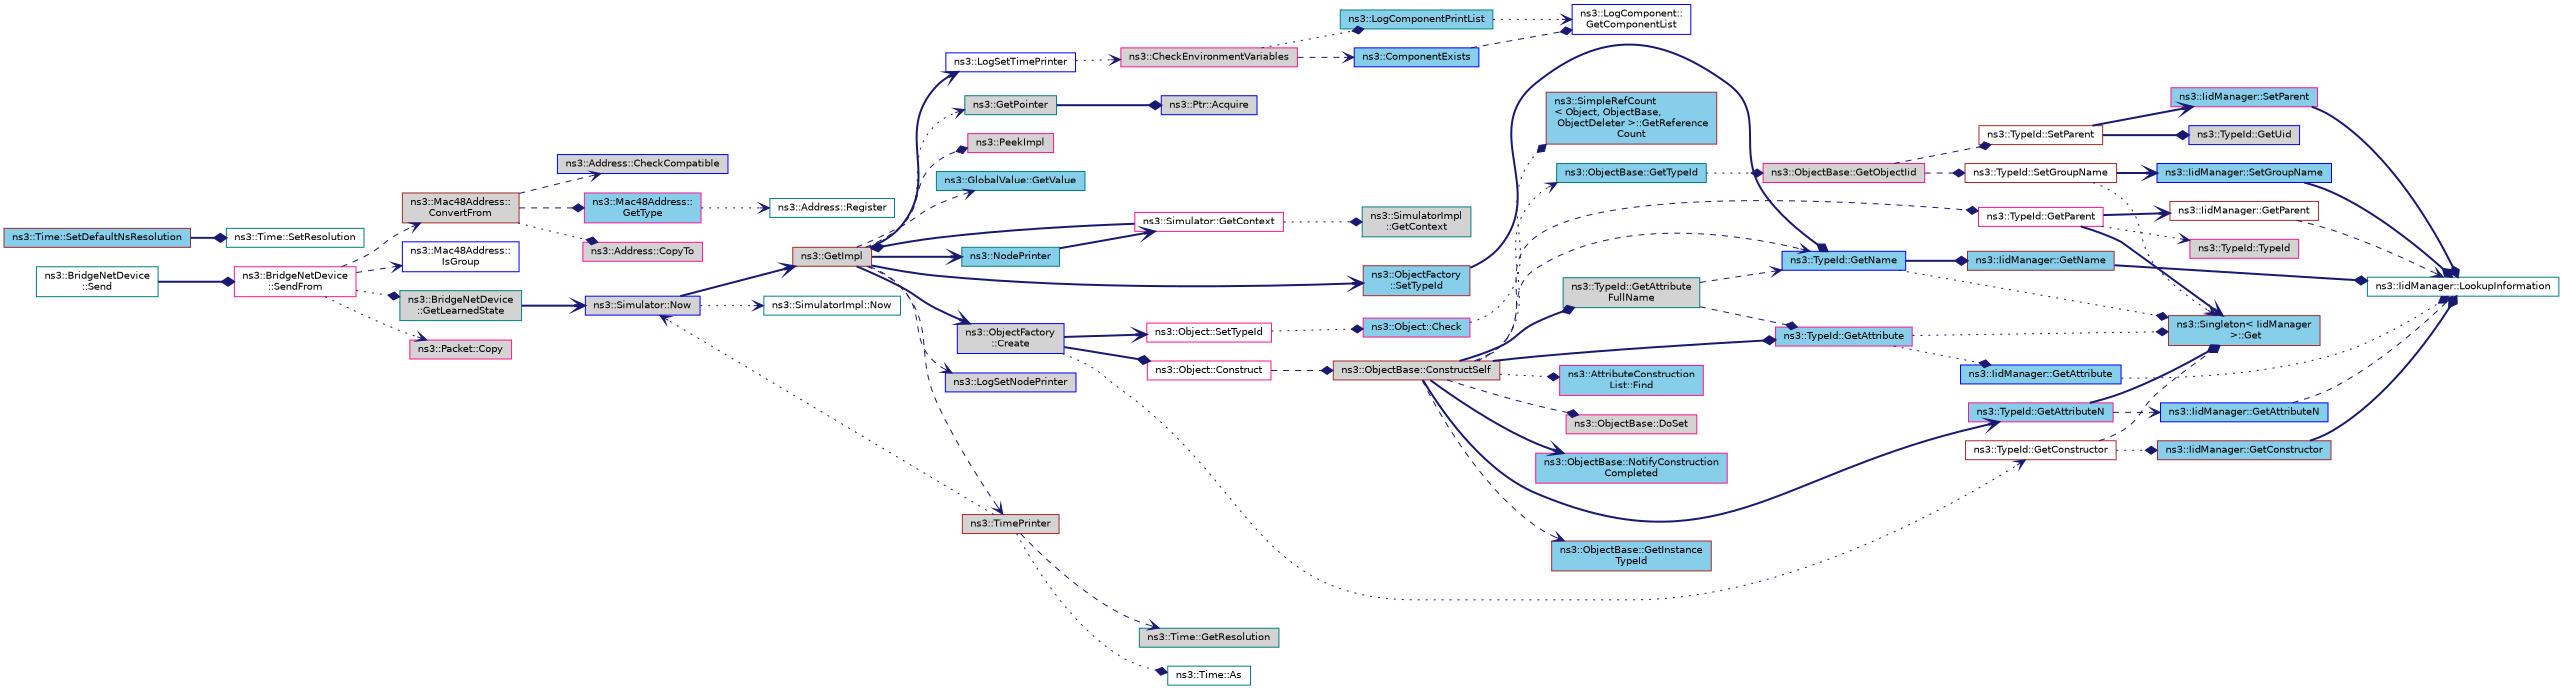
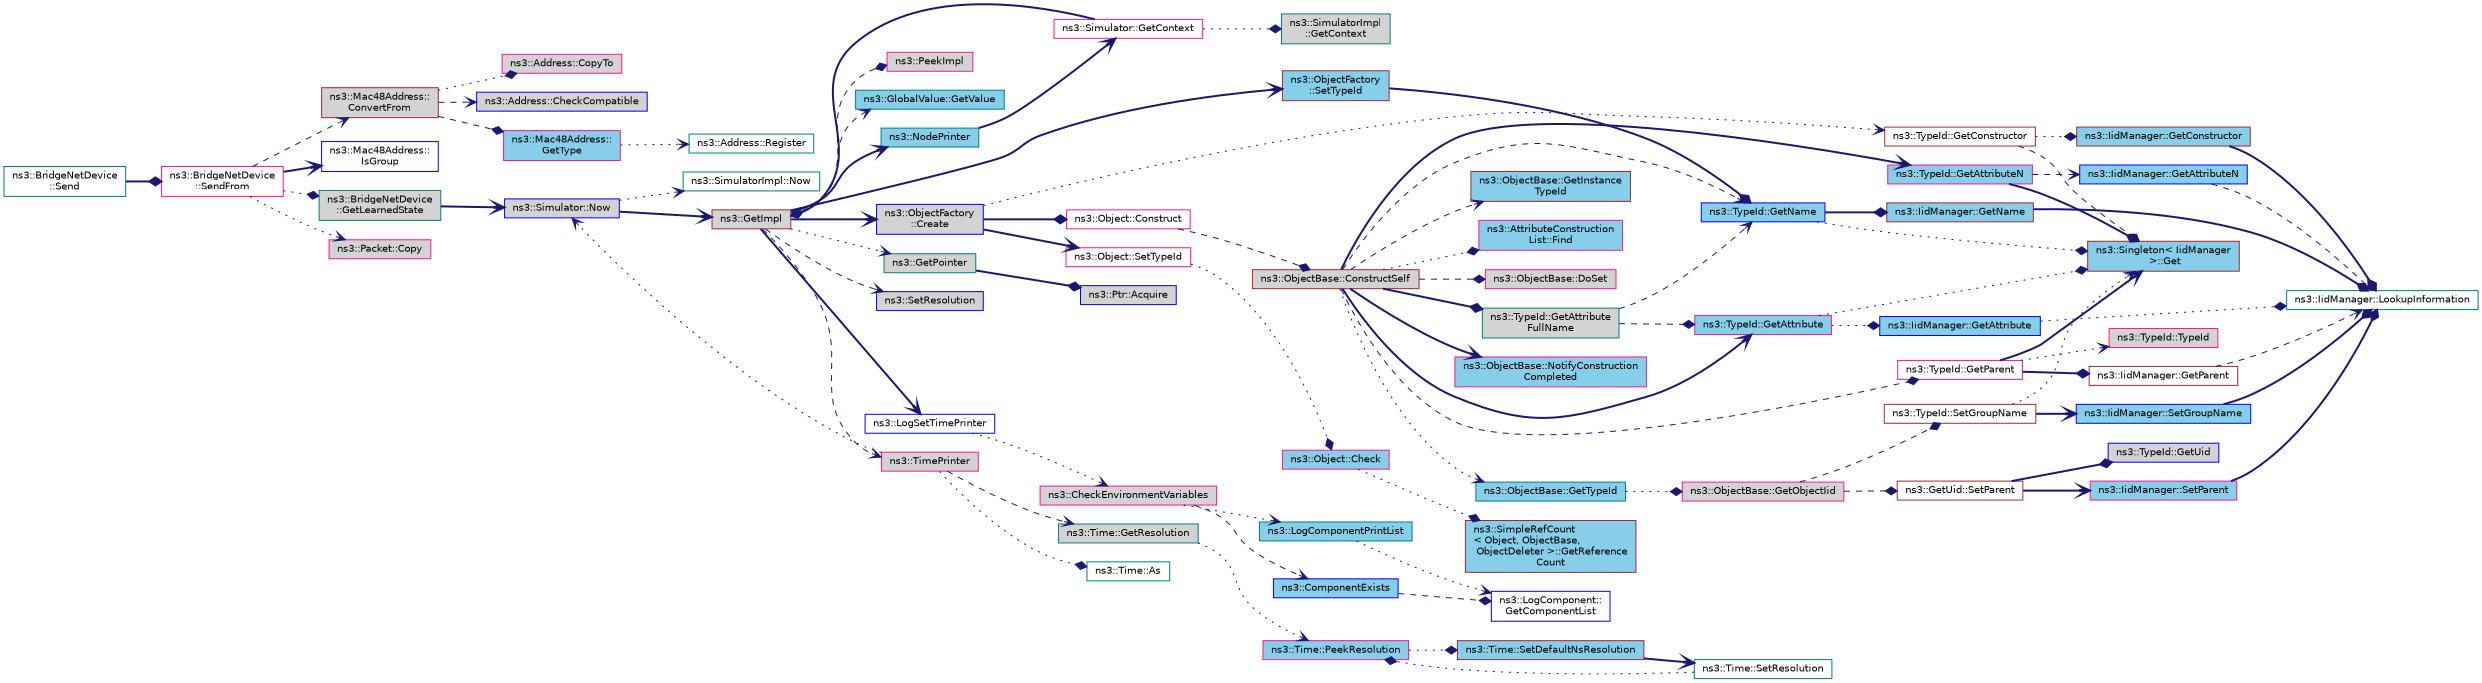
edge "ns3::CheckEnvironmentVariables" -> "ns3::LogComponentPrintList": arrowhead diamond -> vee
node "ns3::TypeId::SetParent": label "ns3::TypeId::SetParent" -> "ns3::GetUid::SetParent"
edge "ns3::TypeId::GetParent" -> "ns3::IidManager::GetParent": arrowhead vee -> diamond
edge "ns3::Time::SetDefaultNsResolution" -> "ns3::Time::SetResolution": arrowhead diamond -> vee
edge "ns3::BridgeNetDevice ::SendFrom" -> "ns3::Mac48Address:: IsGroup": style dashed -> bold
edge "ns3::ObjectBase::ConstructSelf" -> "ns3::TypeId::GetAttribute": arrowhead diamond -> vee
node "ns3::LogSetNodePrinter": label "ns3::LogSetNodePrinter" -> "ns3::SetResolution"
node "ns3::TimePrinter": color brown -> deeppink
node "ns3::Time::PeekResolution": added
